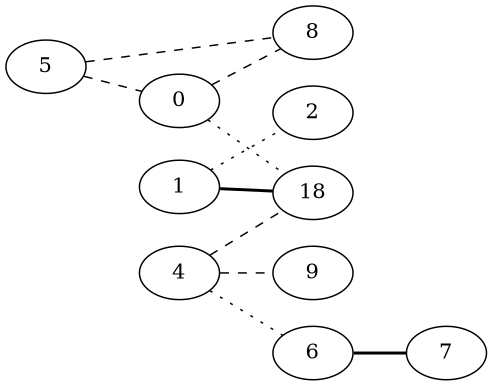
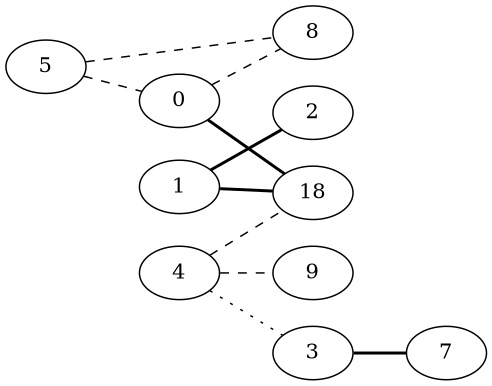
edge "0" -- "18": style dotted -> bold
edge "2" -- "1": style dotted -> bold
node "6": label "6" -> "3"
